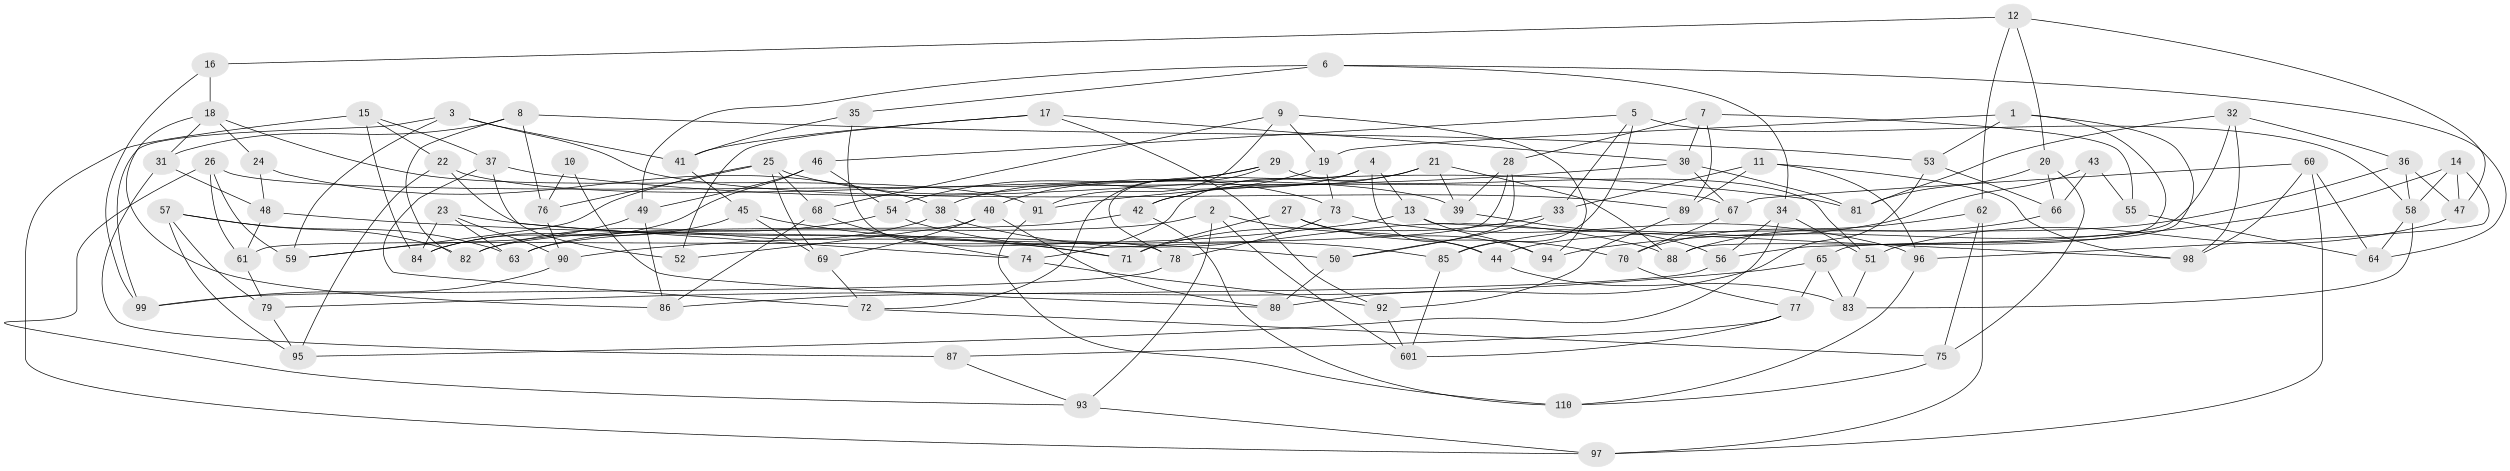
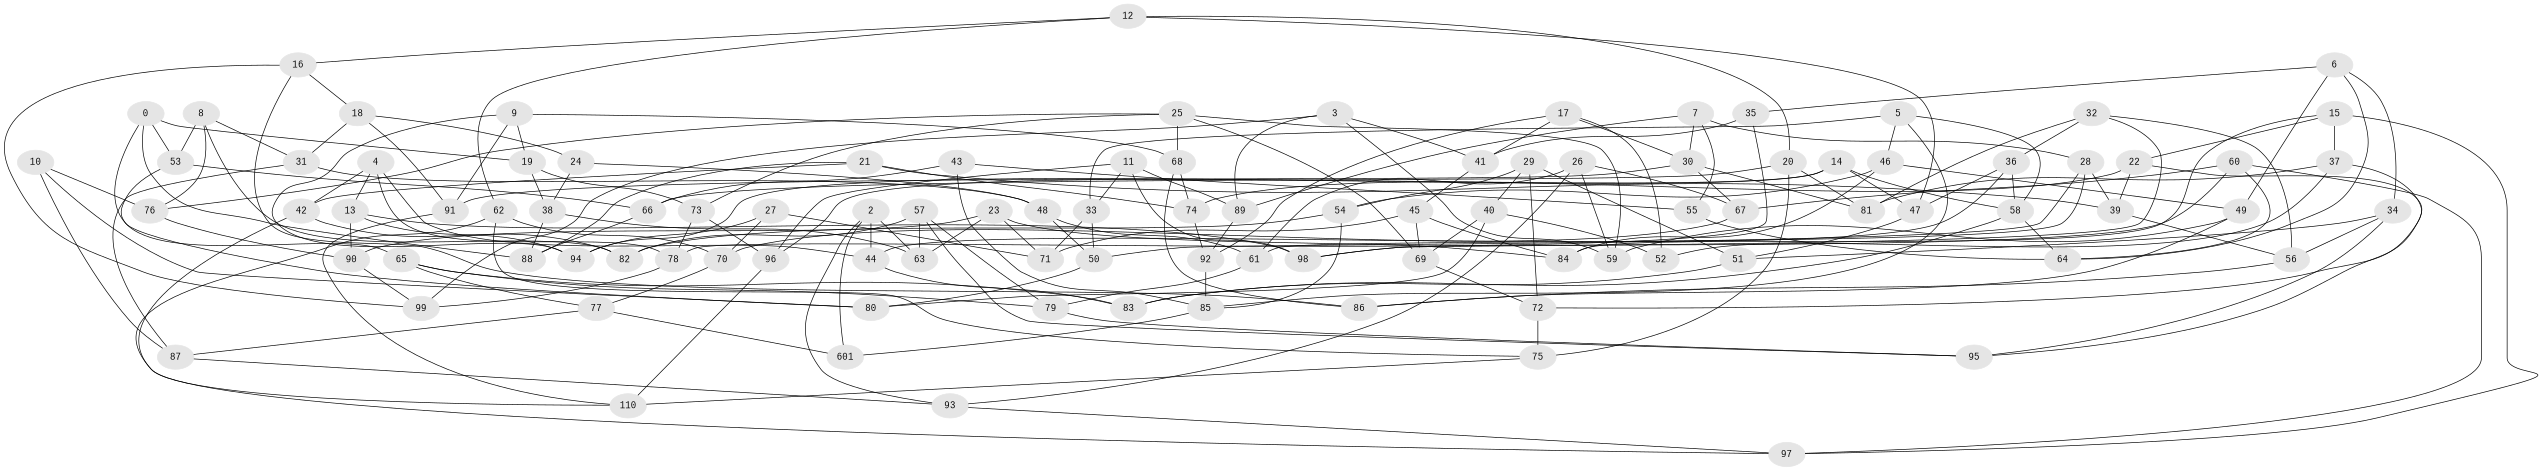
node "1": label "1" -> "0"
edge "10" -- "87": added
edge "18" -- "86": now "16" -- "86"
edge "92" -- "601": now "92" -- "85"
